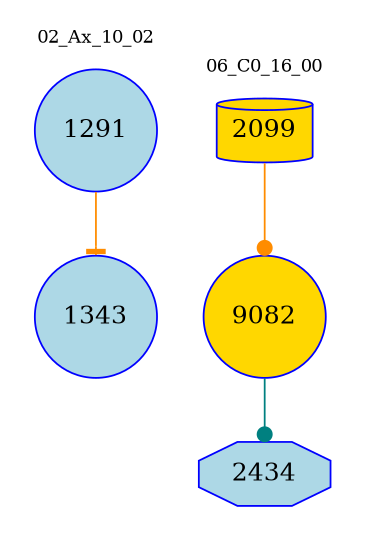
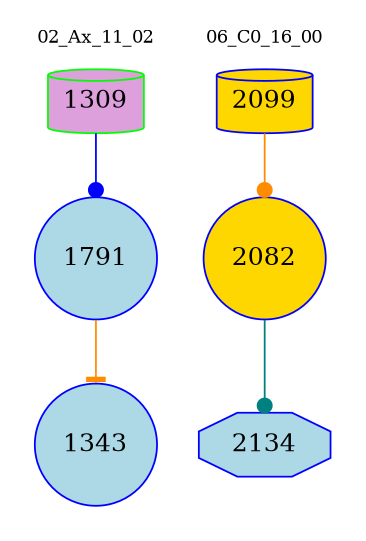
cluster "02_Ax_10_02": label "02_Ax_10_02" -> "02_Ax_11_02"
node "1309": added
node "1291": label "1291" -> "1791"
node "9082": label "9082" -> "2082"
node "2434": label "2434" -> "2134"
